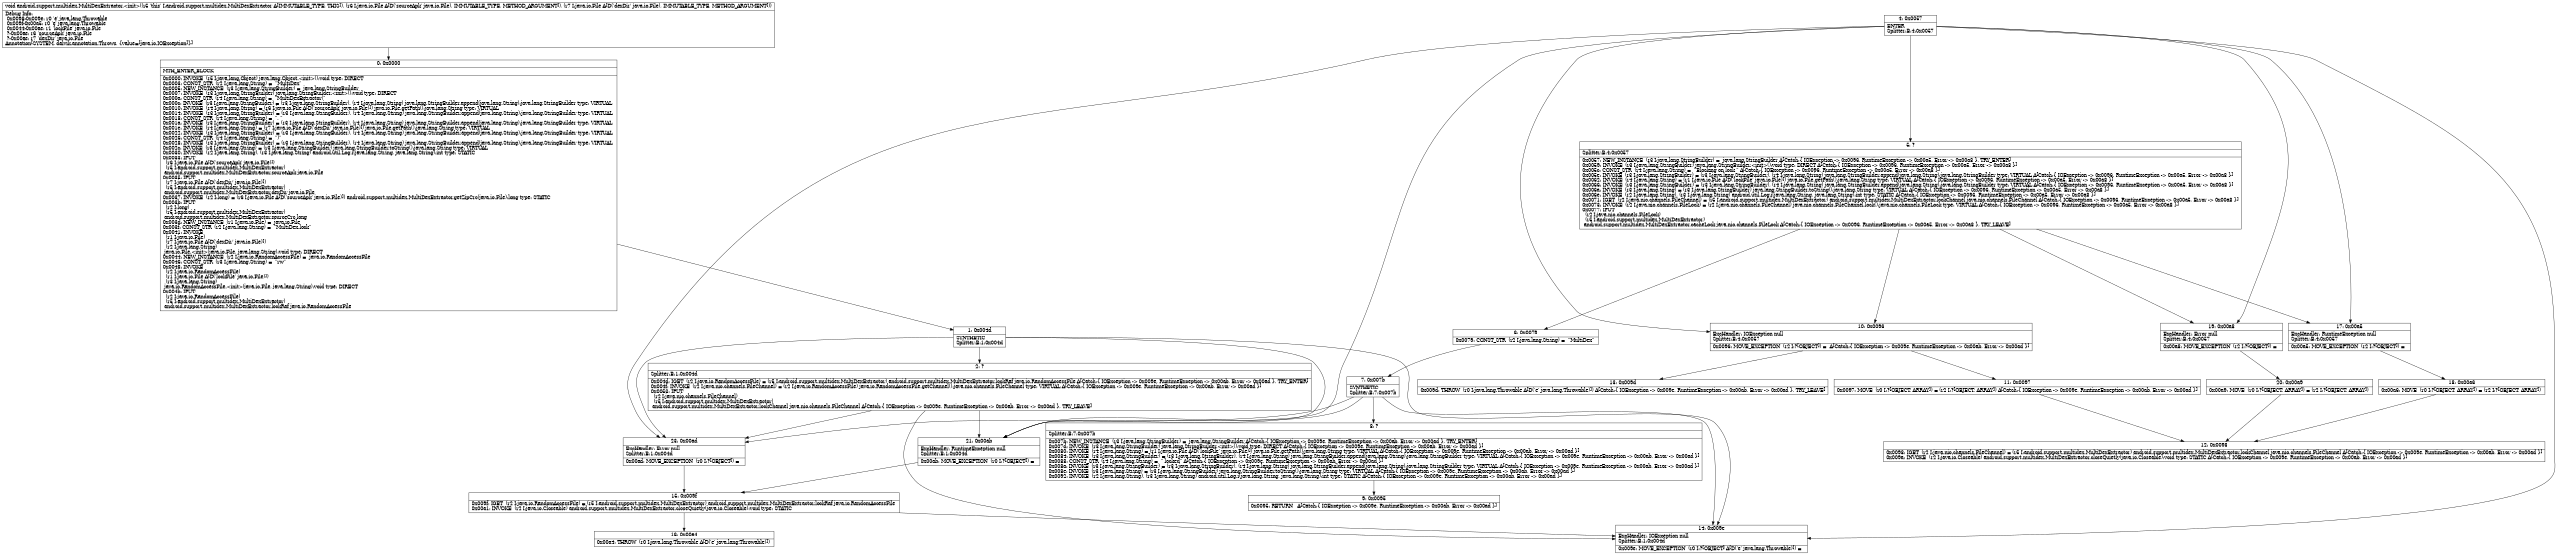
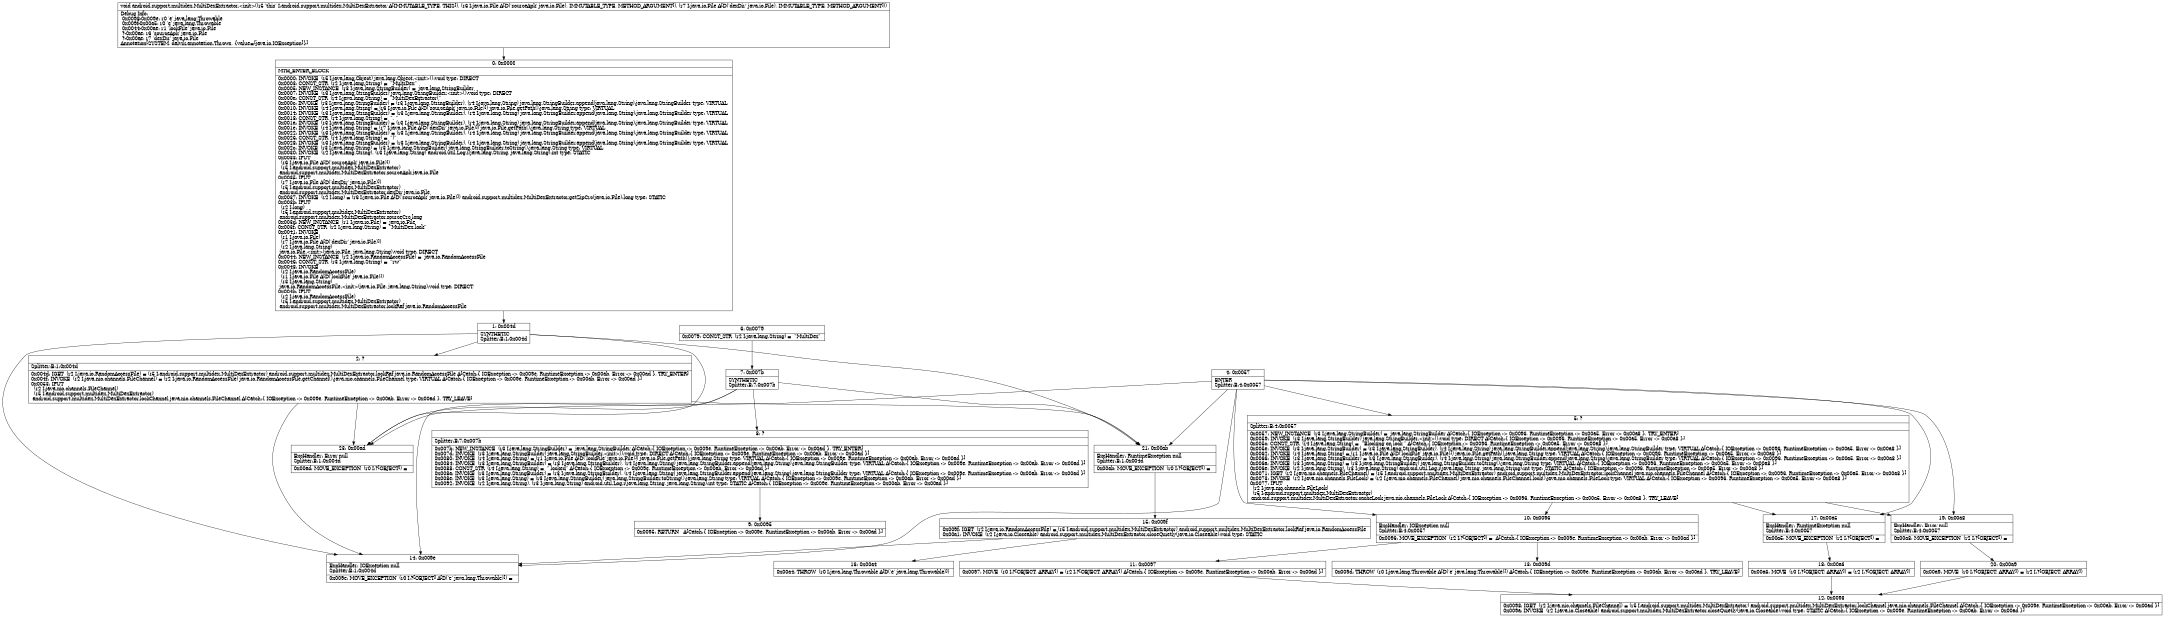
edge "5: ?" -> "6: 0x0079": removed
edge "23: 0x00ad" -> "15: 0x009f": removed
